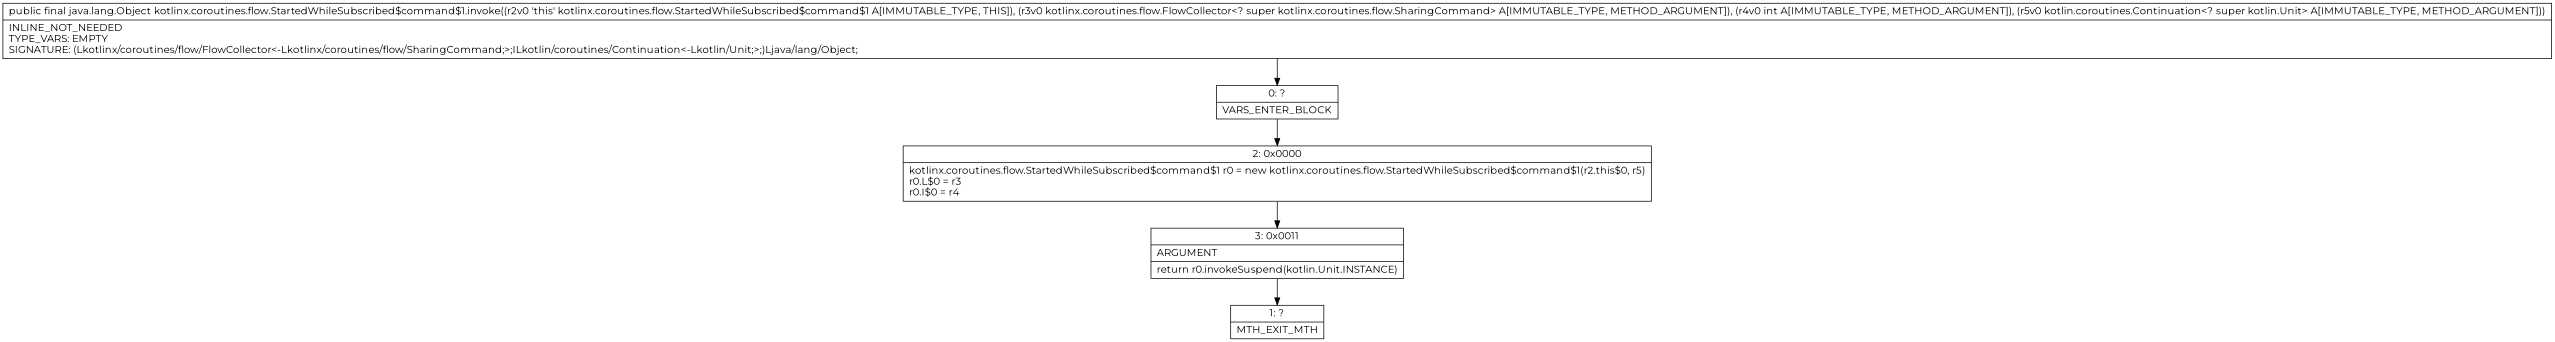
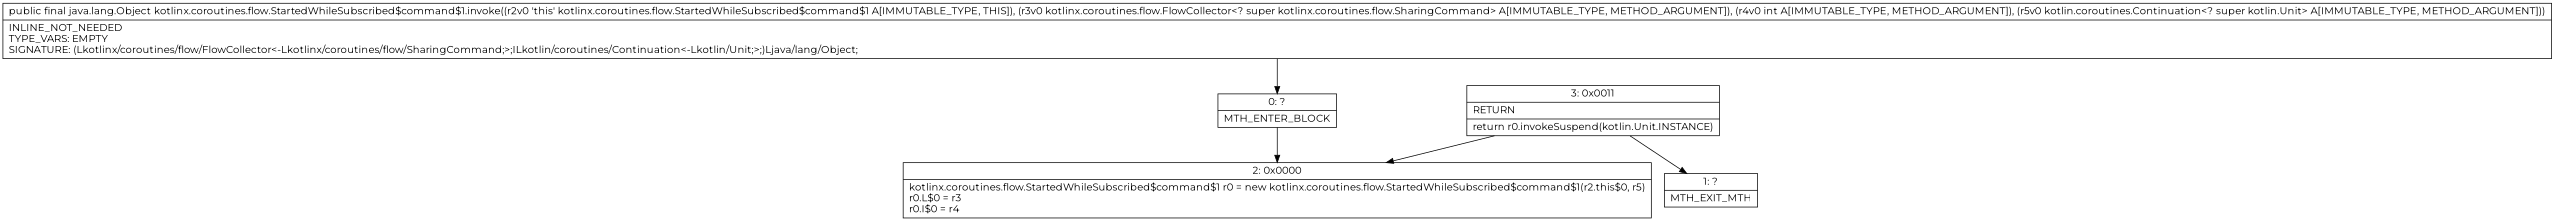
node "0: ?": text "VARS_ENTER_BLOCK" -> "MTH_ENTER_BLOCK"
edge "2: 0x0000" -> "3: 0x0011": reversed
node "3: 0x0011": text "ARGUMENT" -> "RETURN"
